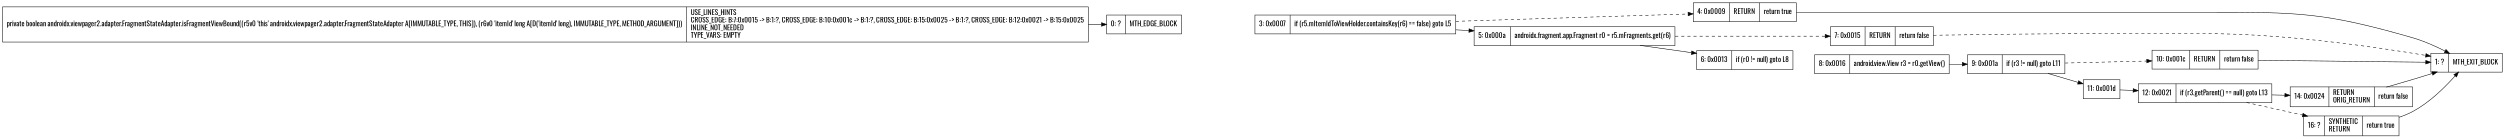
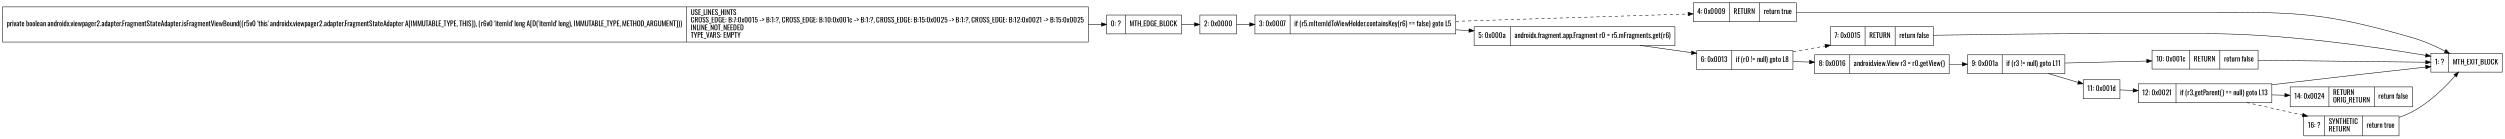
node "2: 0x0000": added
edge "7: 0x0015" -> "1: ?": style dashed -> solid
edge "5: 0x000a" -> "7: 0x0015": now "6: 0x0013" -> "7: 0x0015"
edge "6: 0x0013" -> "8: 0x0016": added
edge "9: 0x001a" -> "10: 0x001c": style dashed -> solid
edge "14: 0x0024" -> "1: ?": now "12: 0x0021" -> "1: ?"
